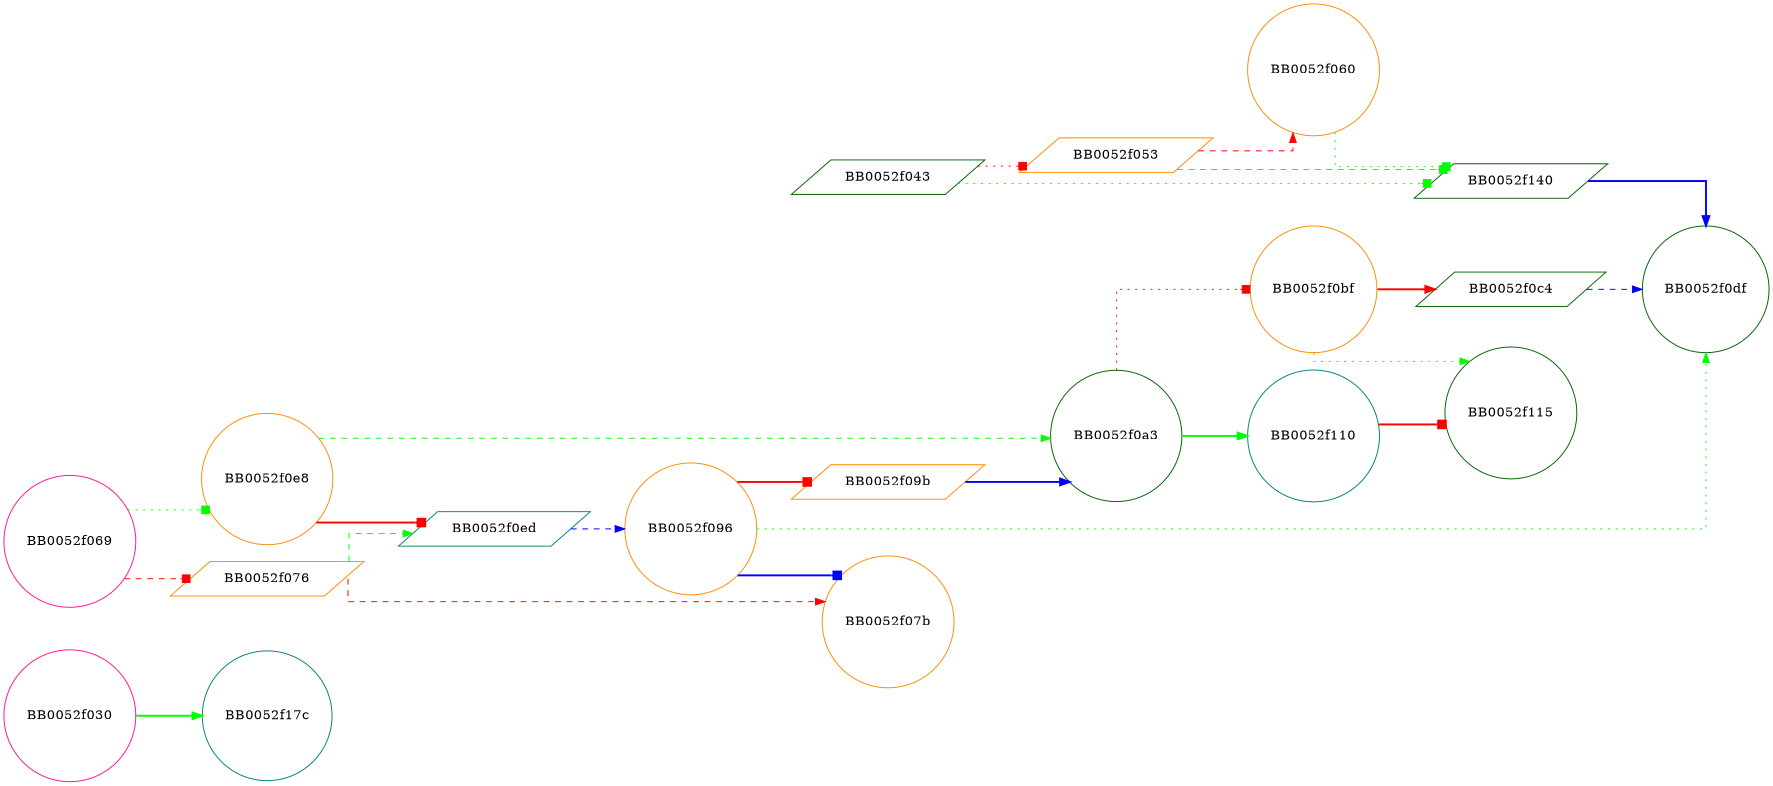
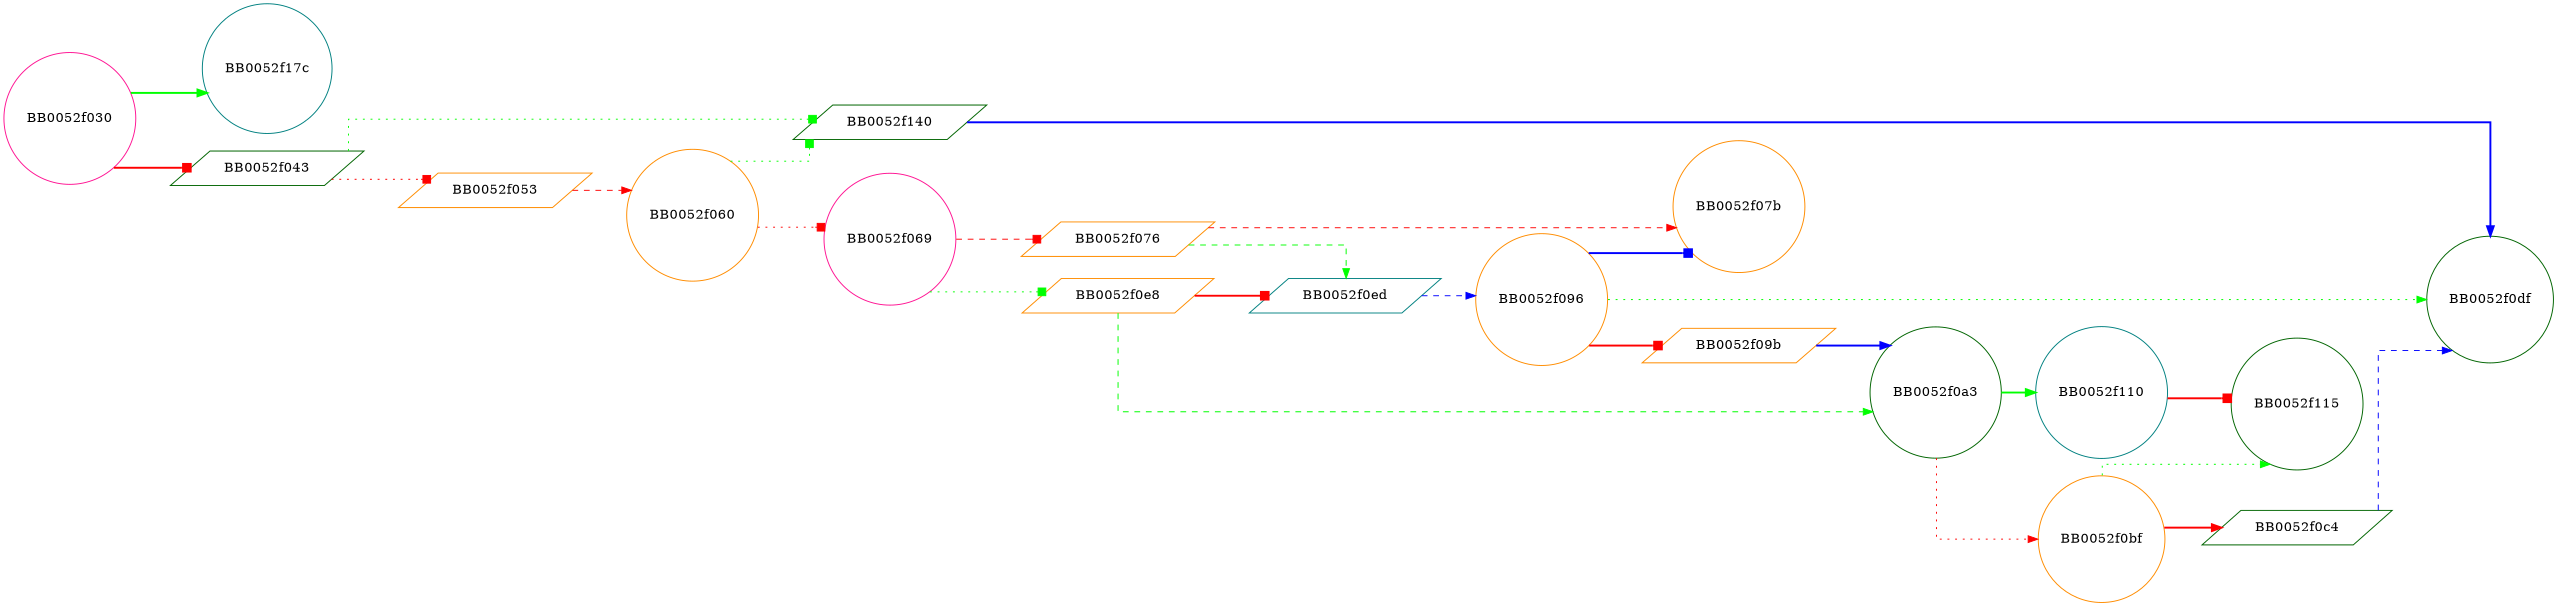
edge "BB0052f030" -> "BB0052f043": added
edge "BB0052f053" -> "BB0052f140": removed
edge "BB0052f060" -> "BB0052f069": added
edge "BB0052f0a3" -> "BB0052f0bf": arrowhead box -> normal
node "BB0052f0e8": shape circle -> parallelogram
